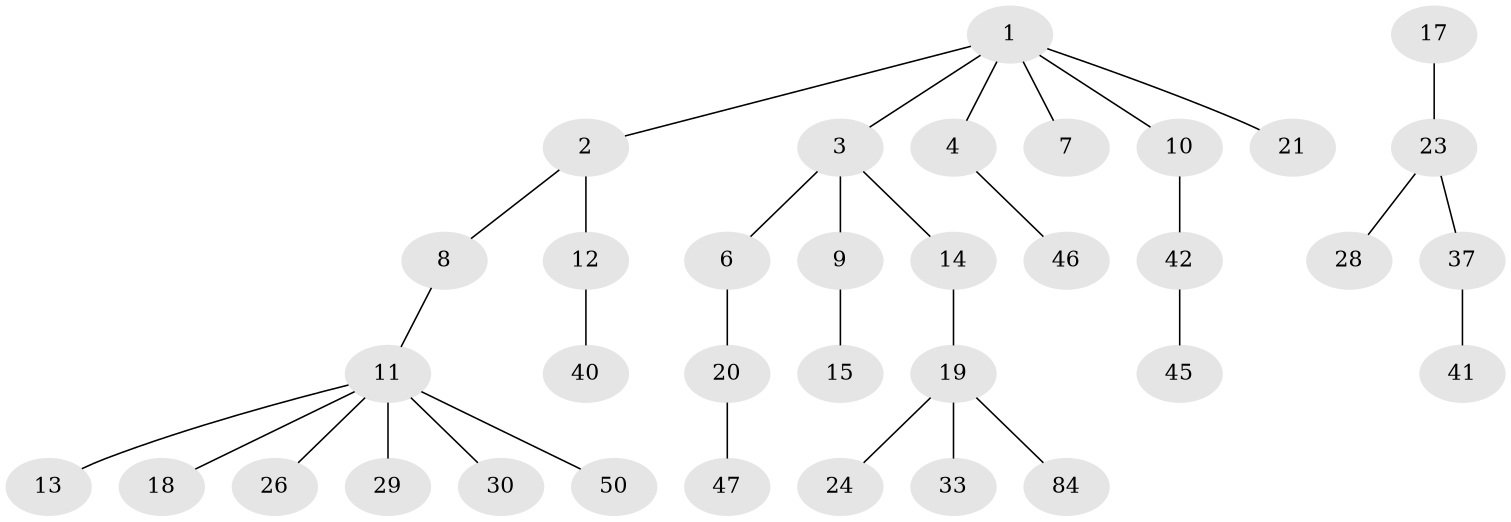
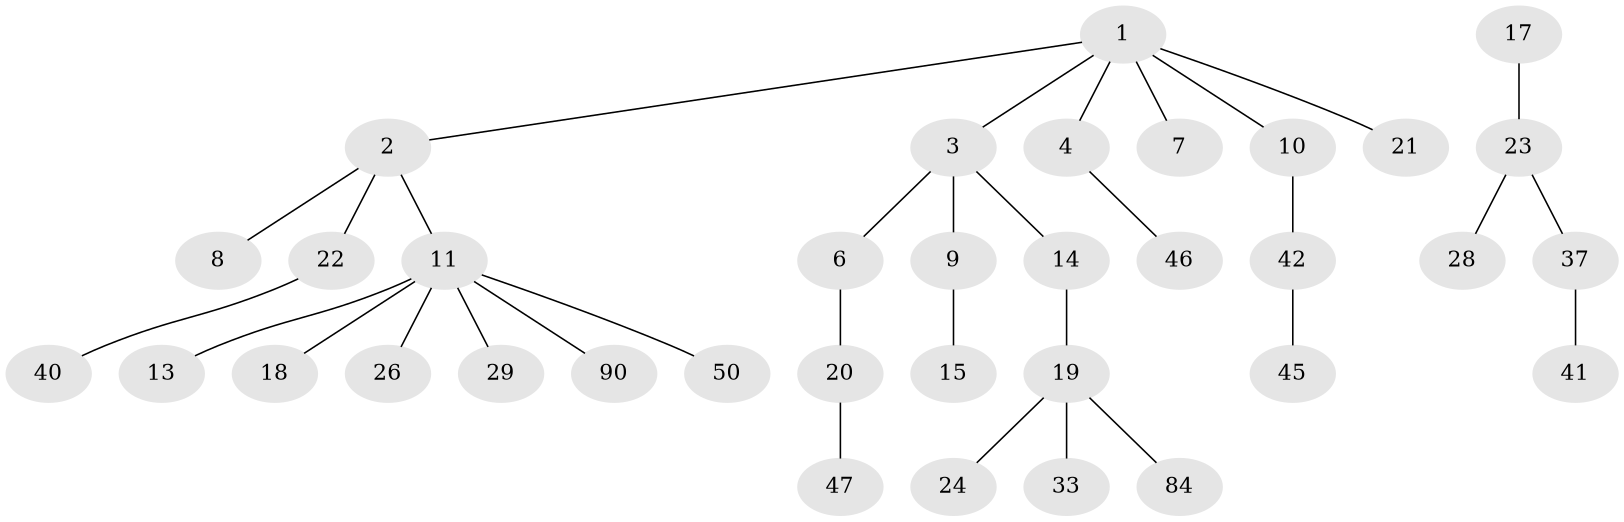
node "12": label "12" -> "22"
edge "8" -- "11": now "2" -- "11"
node "30": label "30" -> "90"
